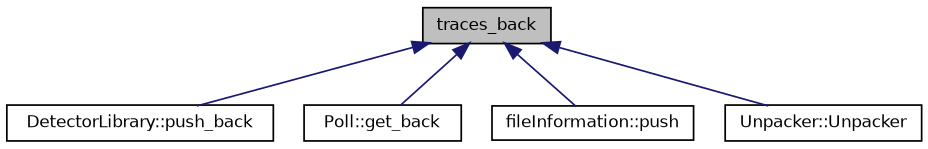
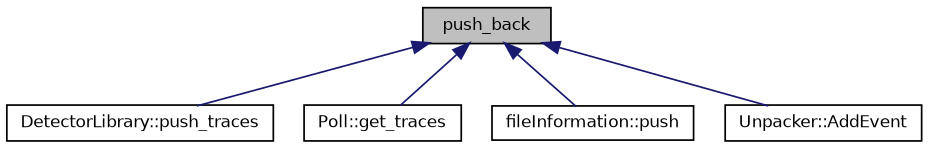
node "traces_back": label "traces_back" -> "push_back"
node "DetectorLibrary::push_back": label "DetectorLibrary::push_back" -> "DetectorLibrary::push_traces"
node "Poll::get_back": label "Poll::get_back" -> "Poll::get_traces"
node "Unpacker::Unpacker": label "Unpacker::Unpacker" -> "Unpacker::AddEvent"
